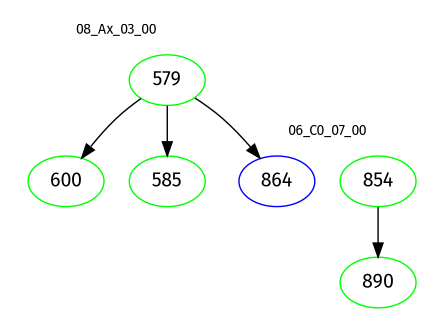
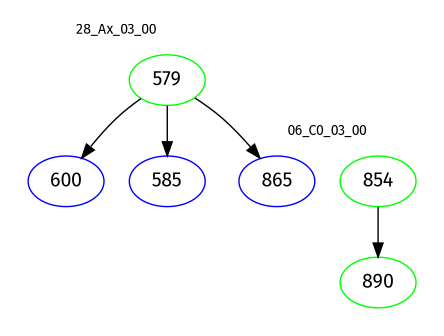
cluster "08_Ax_03_00": label "08_Ax_03_00" -> "28_Ax_03_00"
cluster "06_C0_07_00": label "06_C0_07_00" -> "06_C0_03_00"
node "600": color green -> blue
node "585": color green -> blue
node "864": label "864" -> "865"
